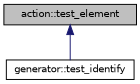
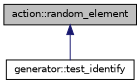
node "action::test_element": label "action::test_element" -> "action::random_element"
